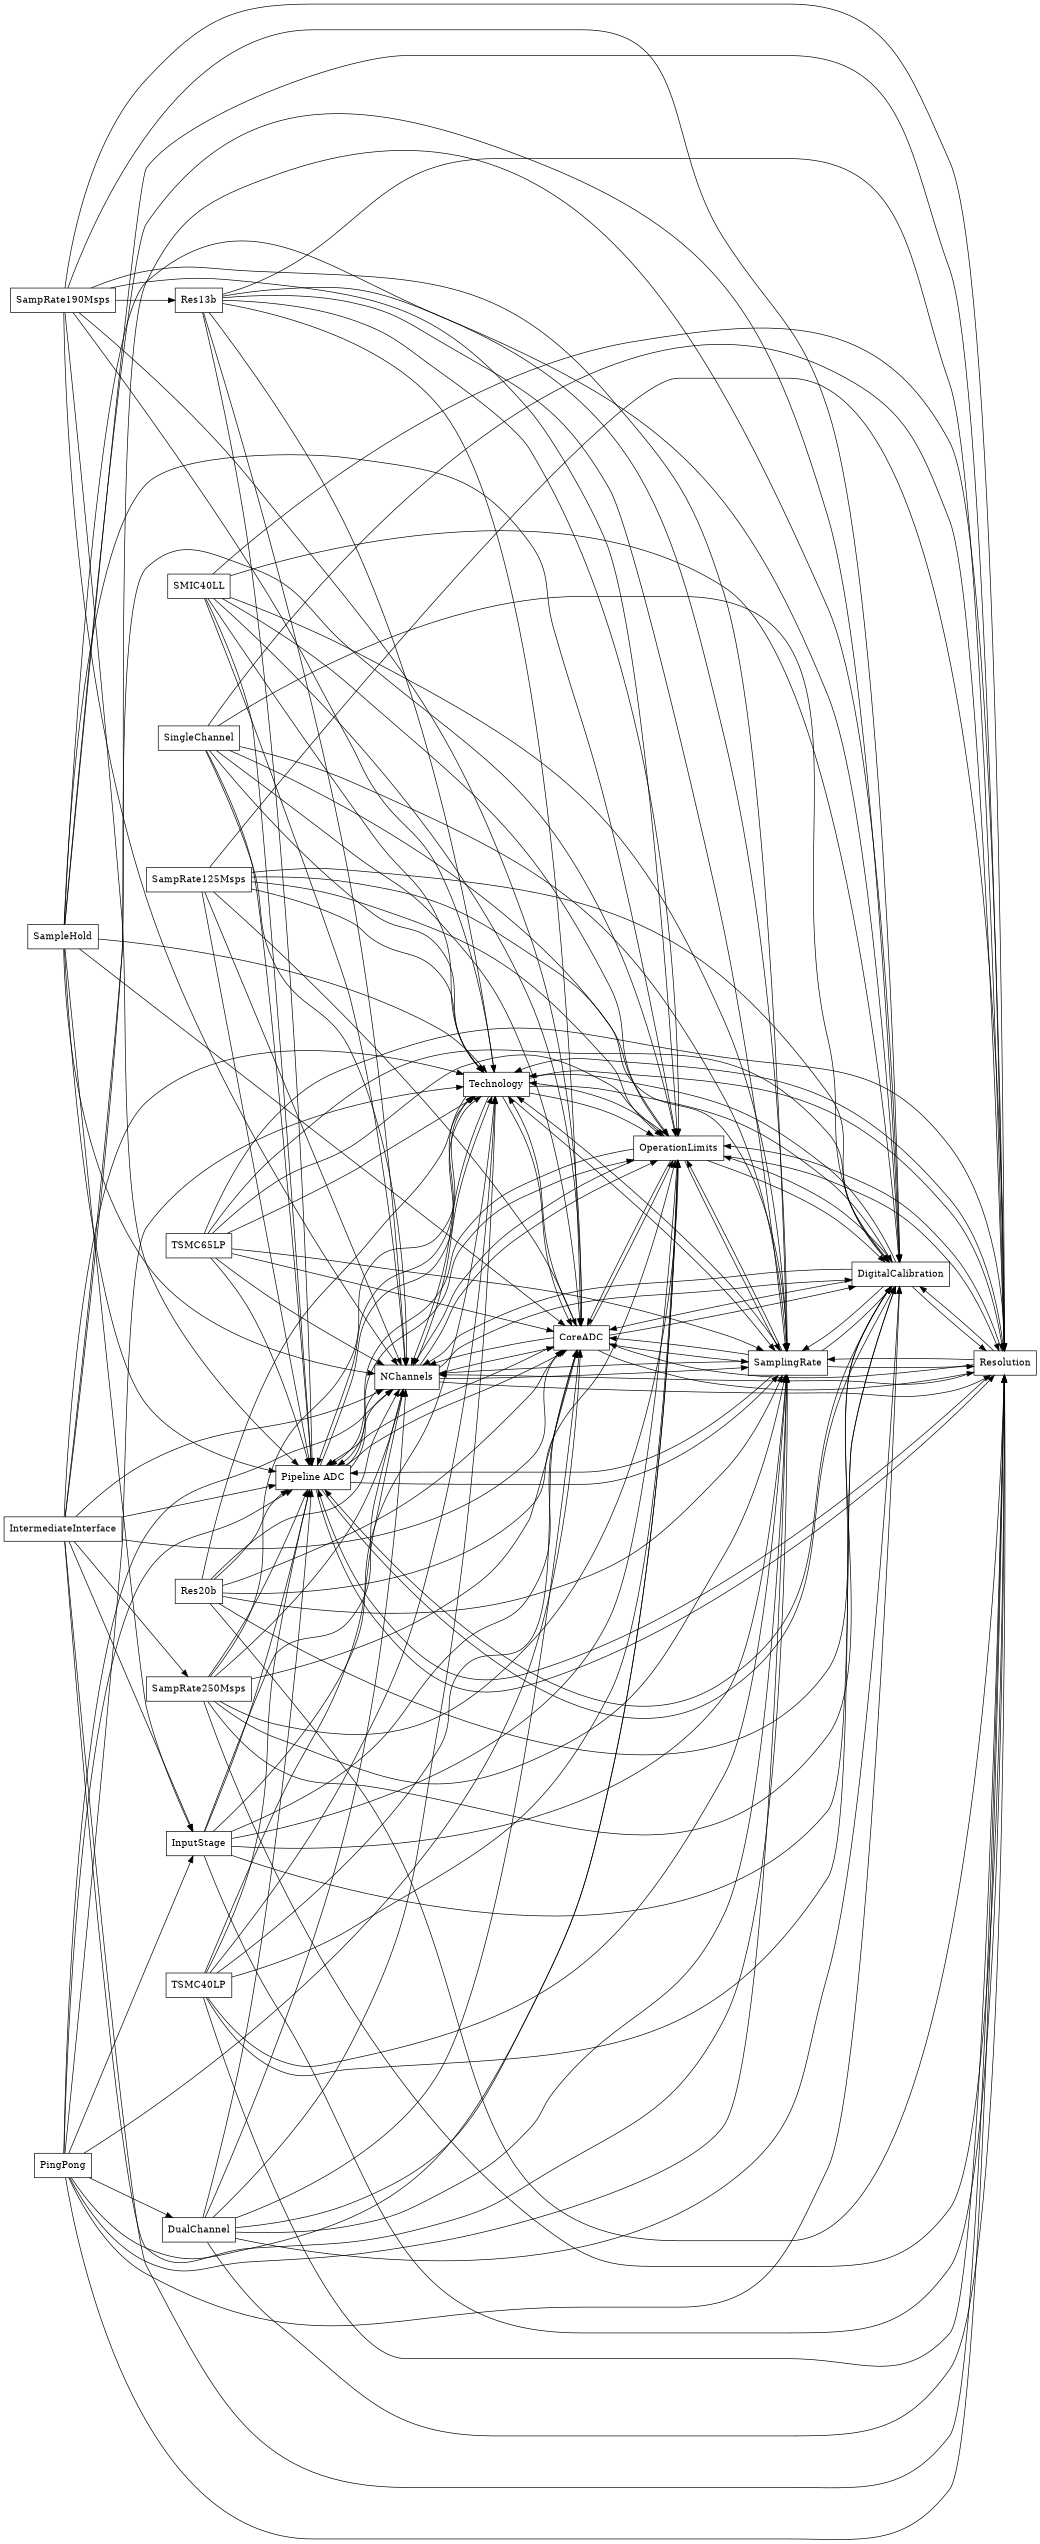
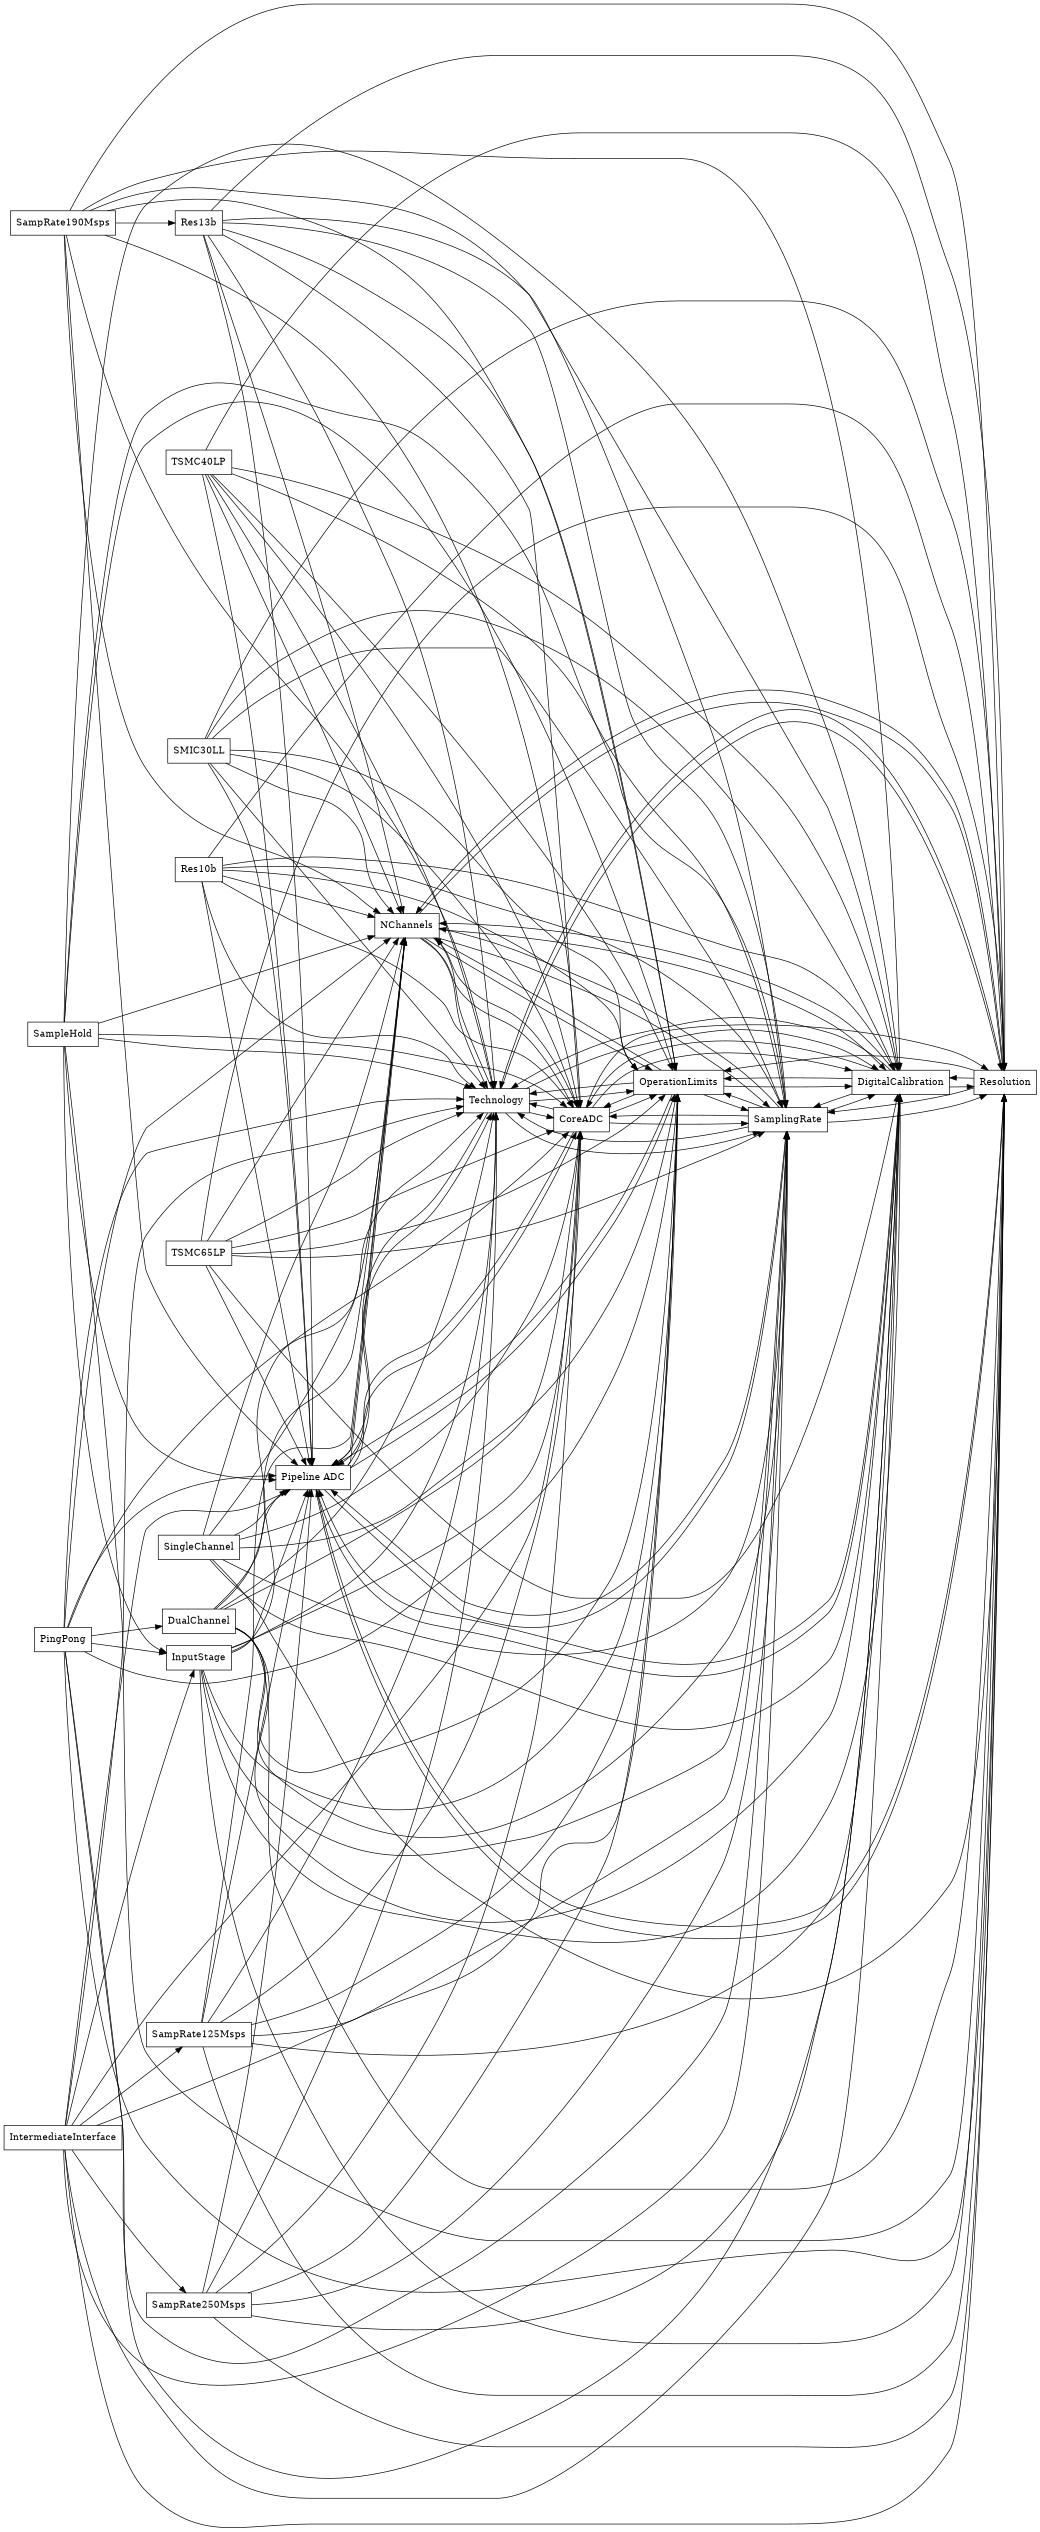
node "SMIC40LL": label "SMIC40LL" -> "SMIC30LL"
edge "OperationLimits" -> "Resolution": removed
edge "Resolution" -> "CoreADC": removed
edge "IntermediateInterface" -> "NChannels": now "IntermediateInterface" -> "SampRate125Msps"
edge "SampRate250Msps" -> "NChannels": removed
node "Res20b": label "Res20b" -> "Res10b"
